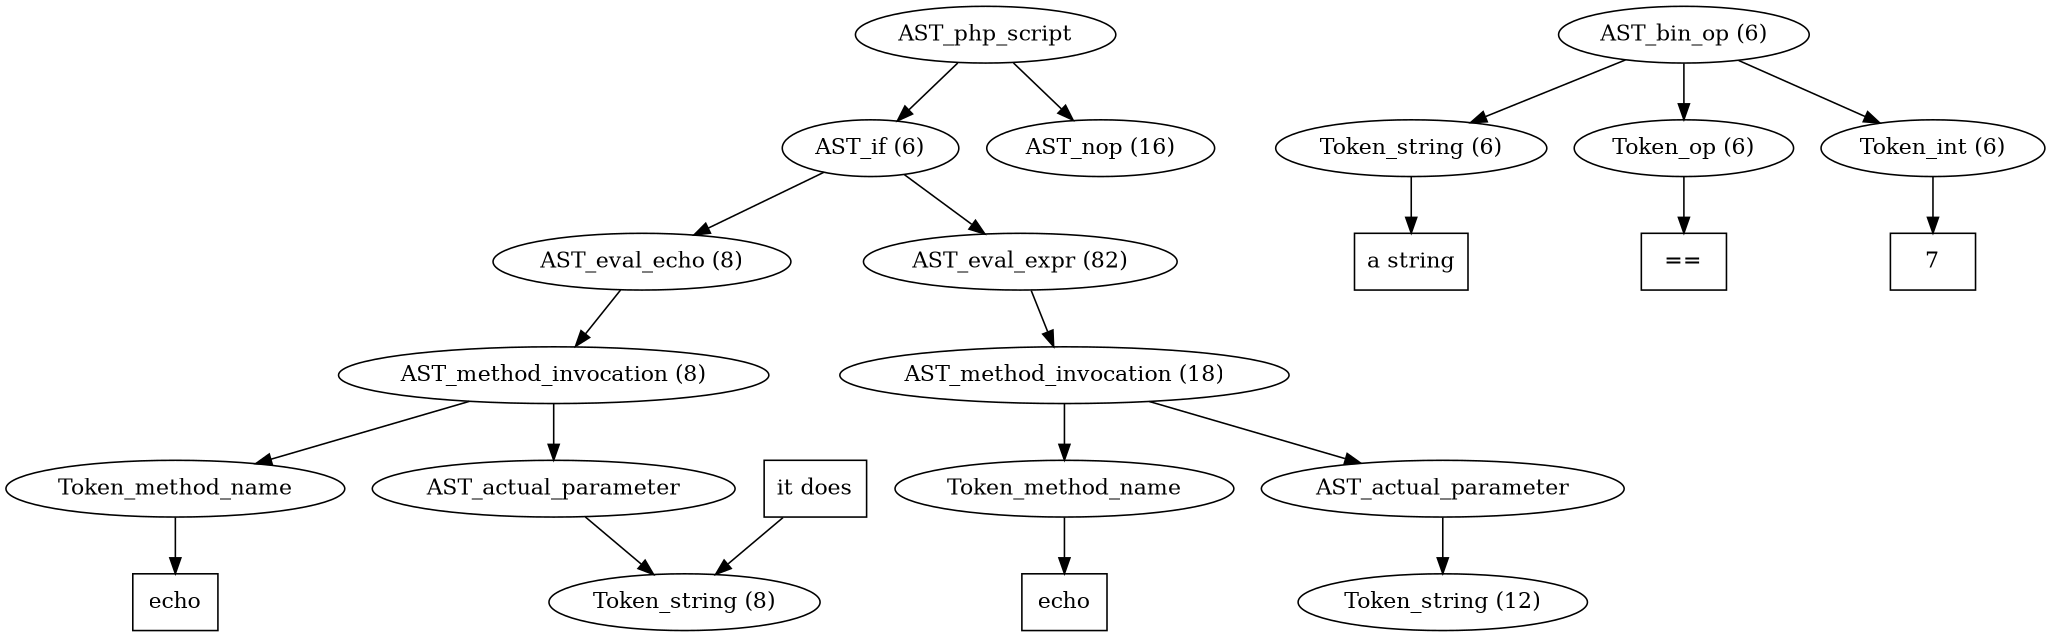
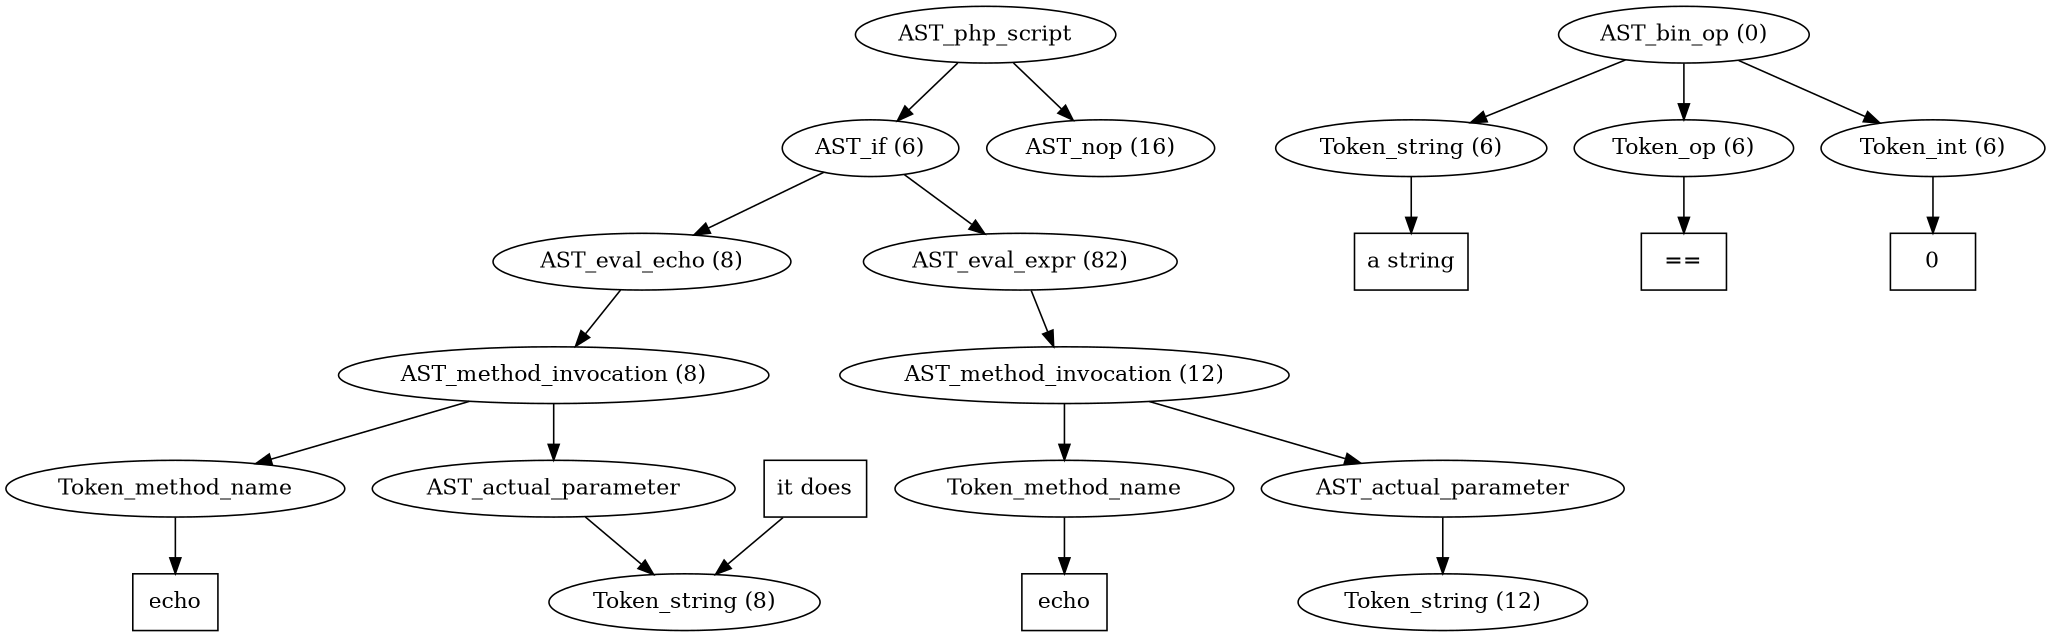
node "AST_bin_op (6)": label "AST_bin_op (6)" -> "AST_bin_op (0)"
node "7": label "7" -> "0"
node "AST_method_invocation (18)": label "AST_method_invocation (18)" -> "AST_method_invocation (12)"
